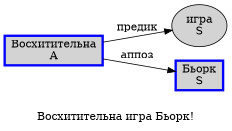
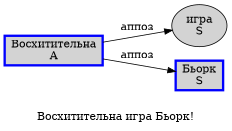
edge "Восхитительна A" -> "игра S": label "предик" -> "аппоз"
